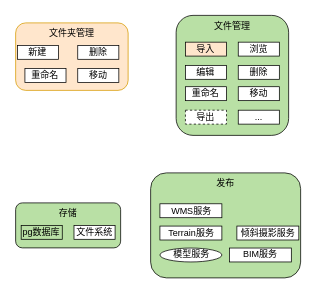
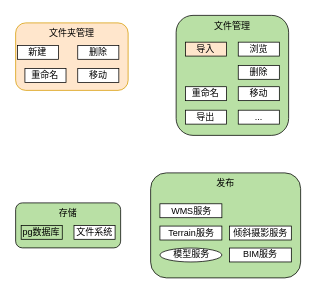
node "编辑": removed
node "导出": style dashed -> solid
node "倾斜摄影服务": moved (268, 233) -> (260, 233)
